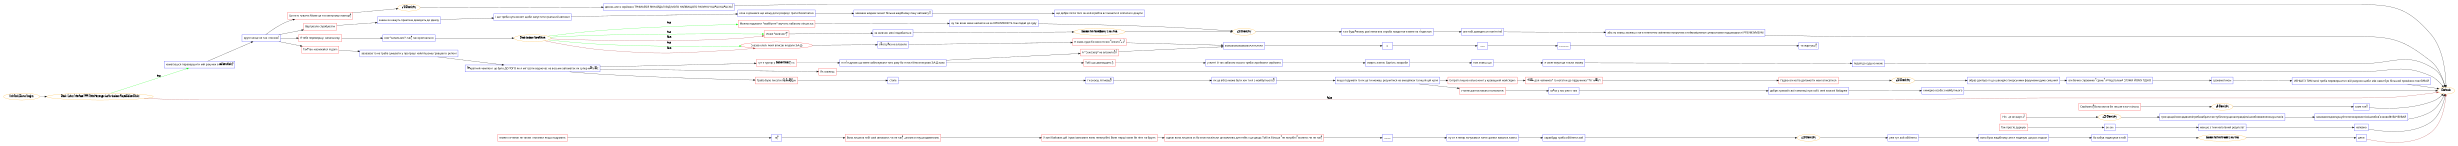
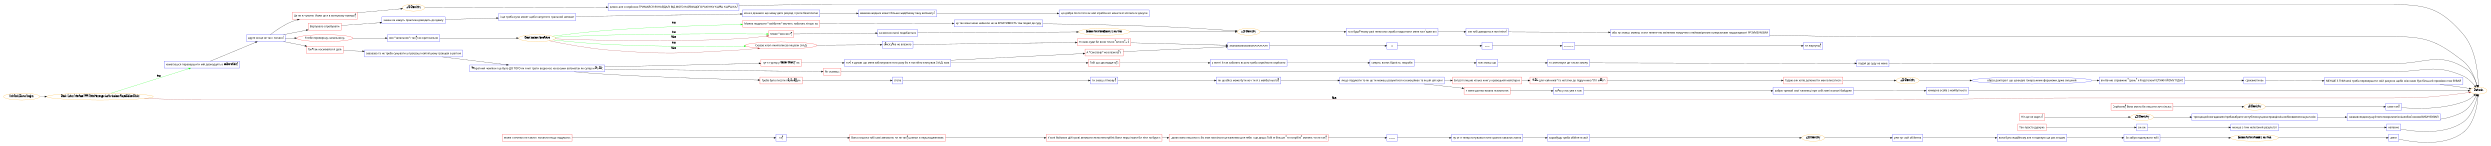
node "Я тебе перевершу, запальнику.": shape box -> ellipse
node "намагаєшся перевершити мій рахунок в caliber chicks?": label "намагаєшся перевершити мій рахунок в caliber chicks?" -> "намагаєшся перевершити мій дванадцять в caliber chicks?"
node "образ доктора п що швендяє гакерськими форумами дуже смішний": shape box -> ellipse
edge "дяки" -> "Chat ends.": color brown -> black
